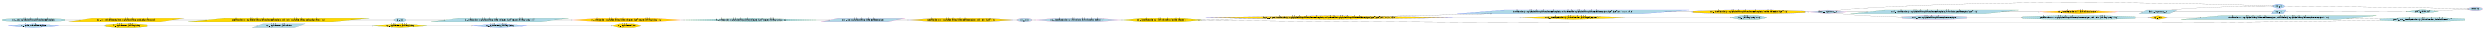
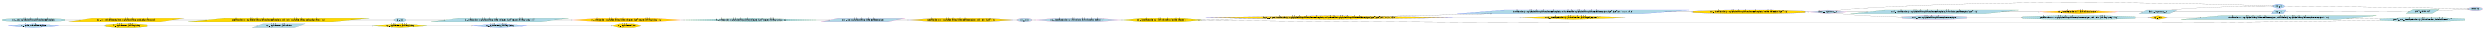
node "goto [?= return $z2]": shape diamond -> parallelogram
node "r16 = (java.lang.String) $r15": removed
